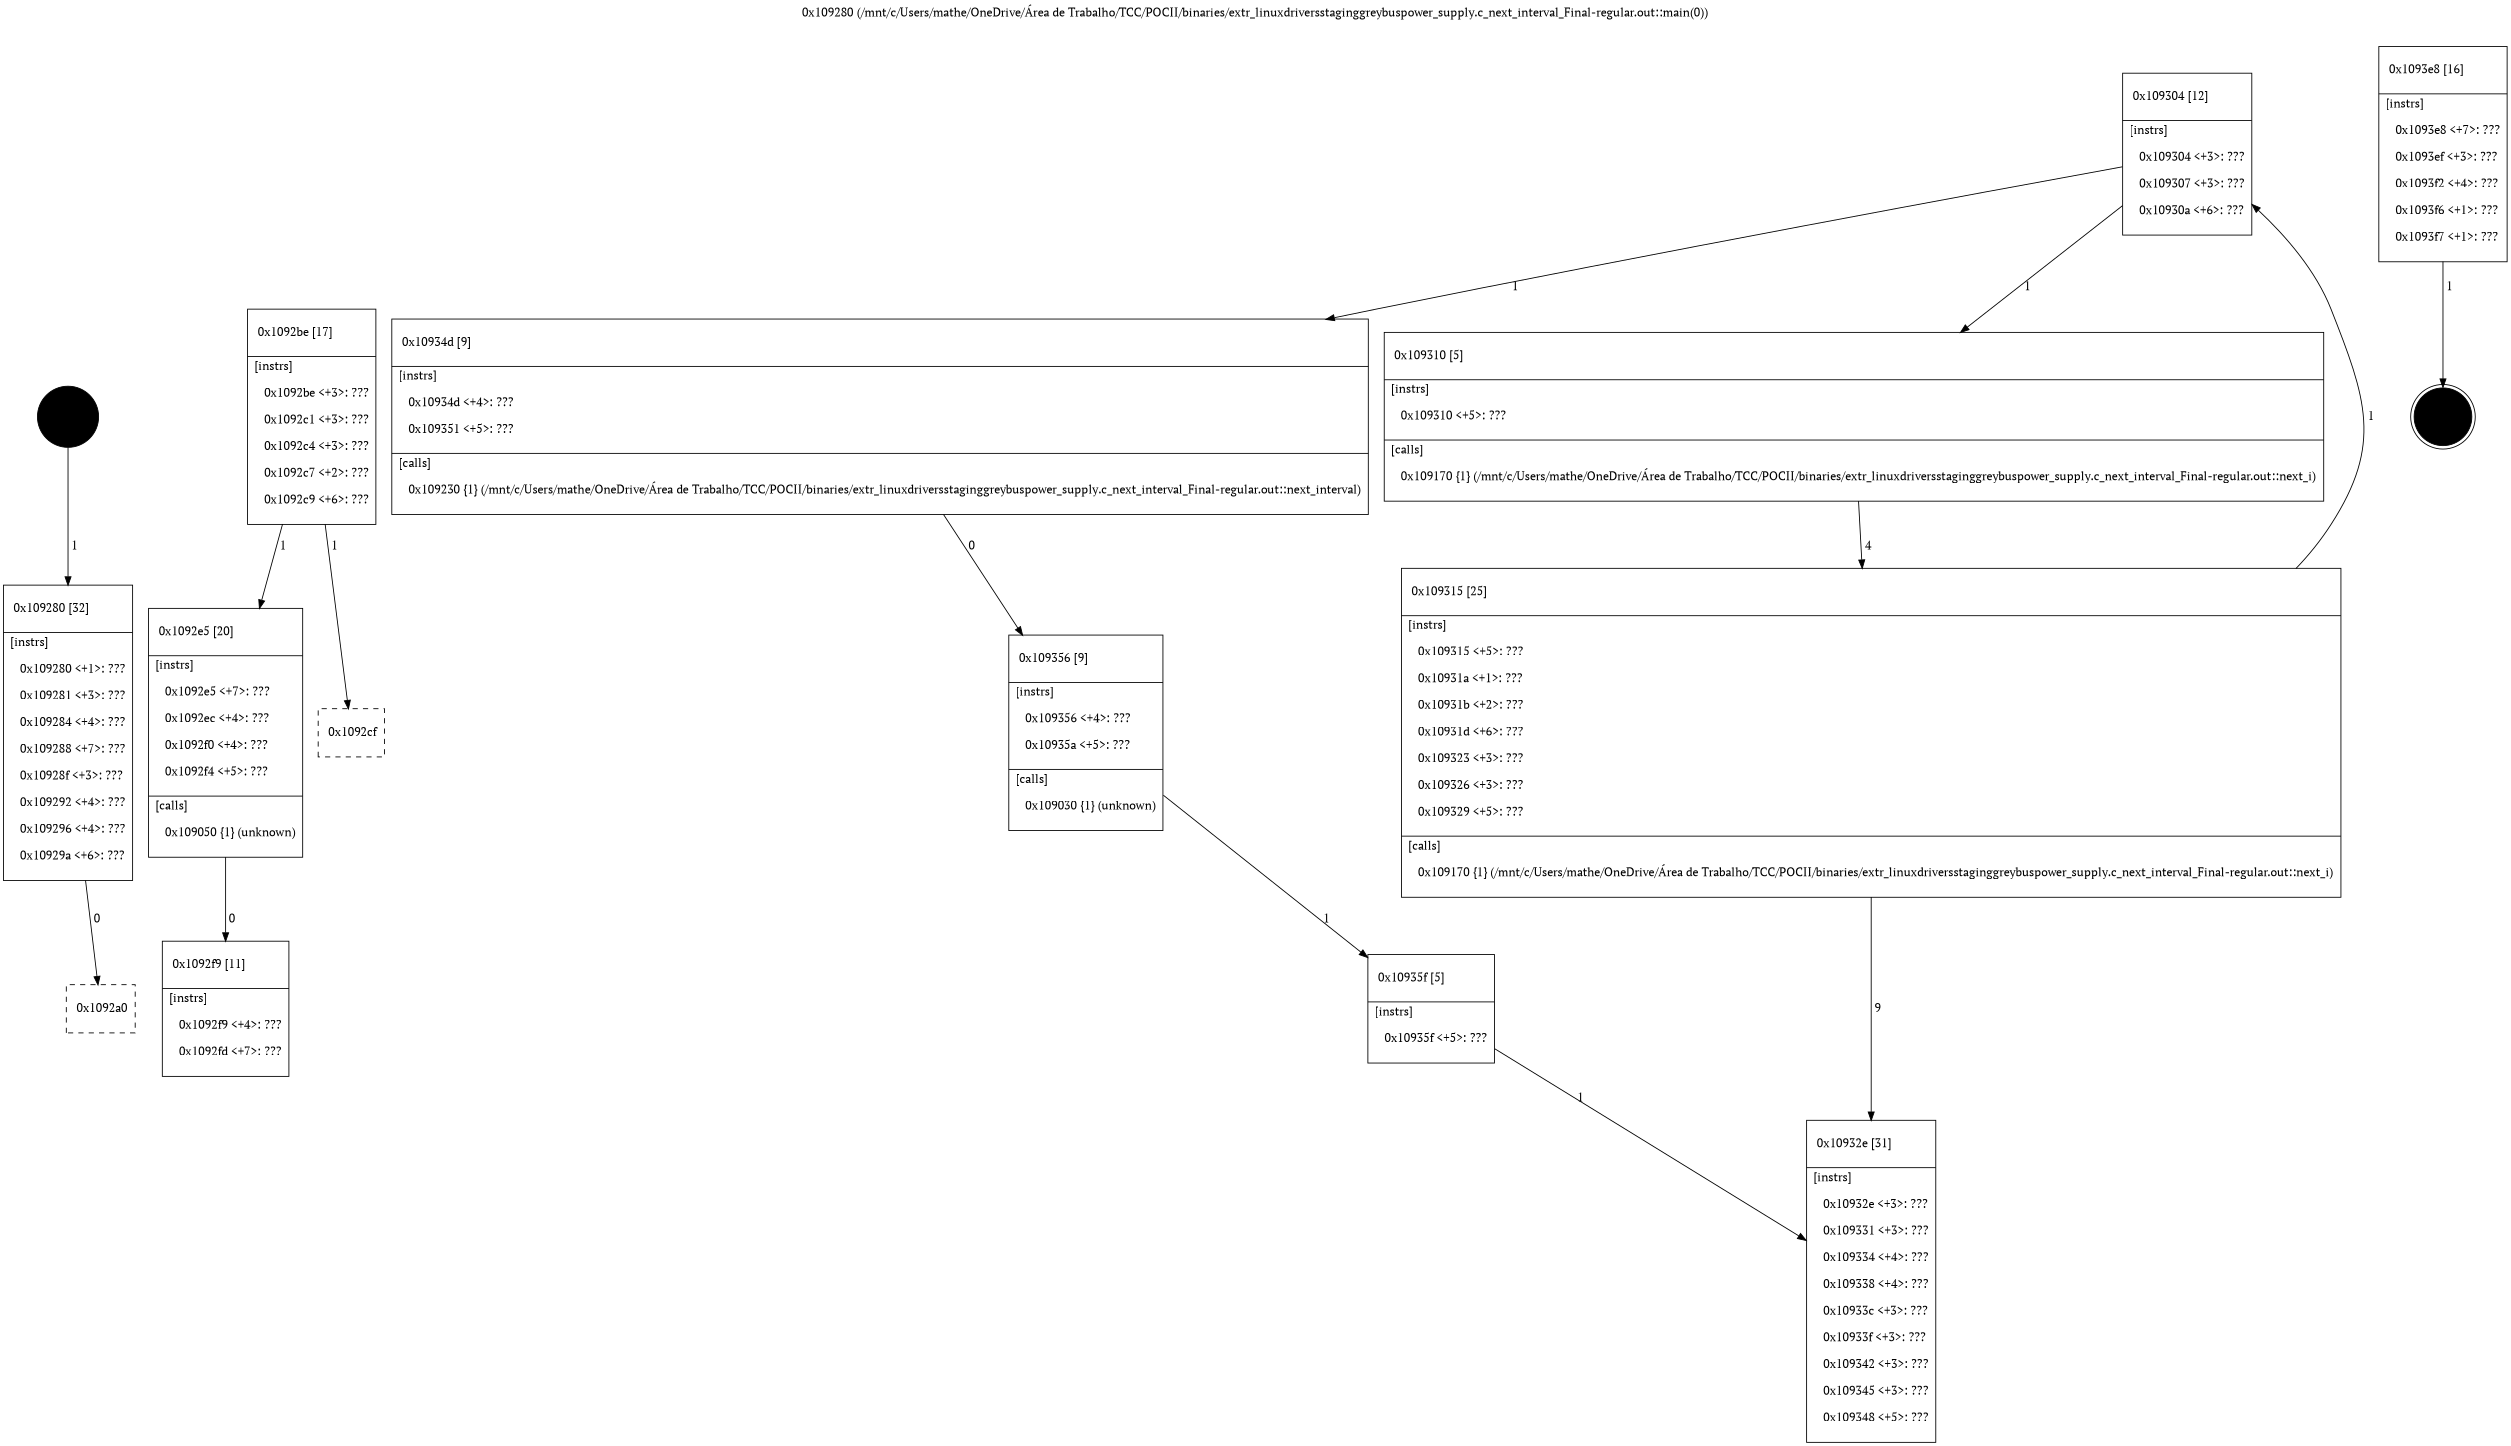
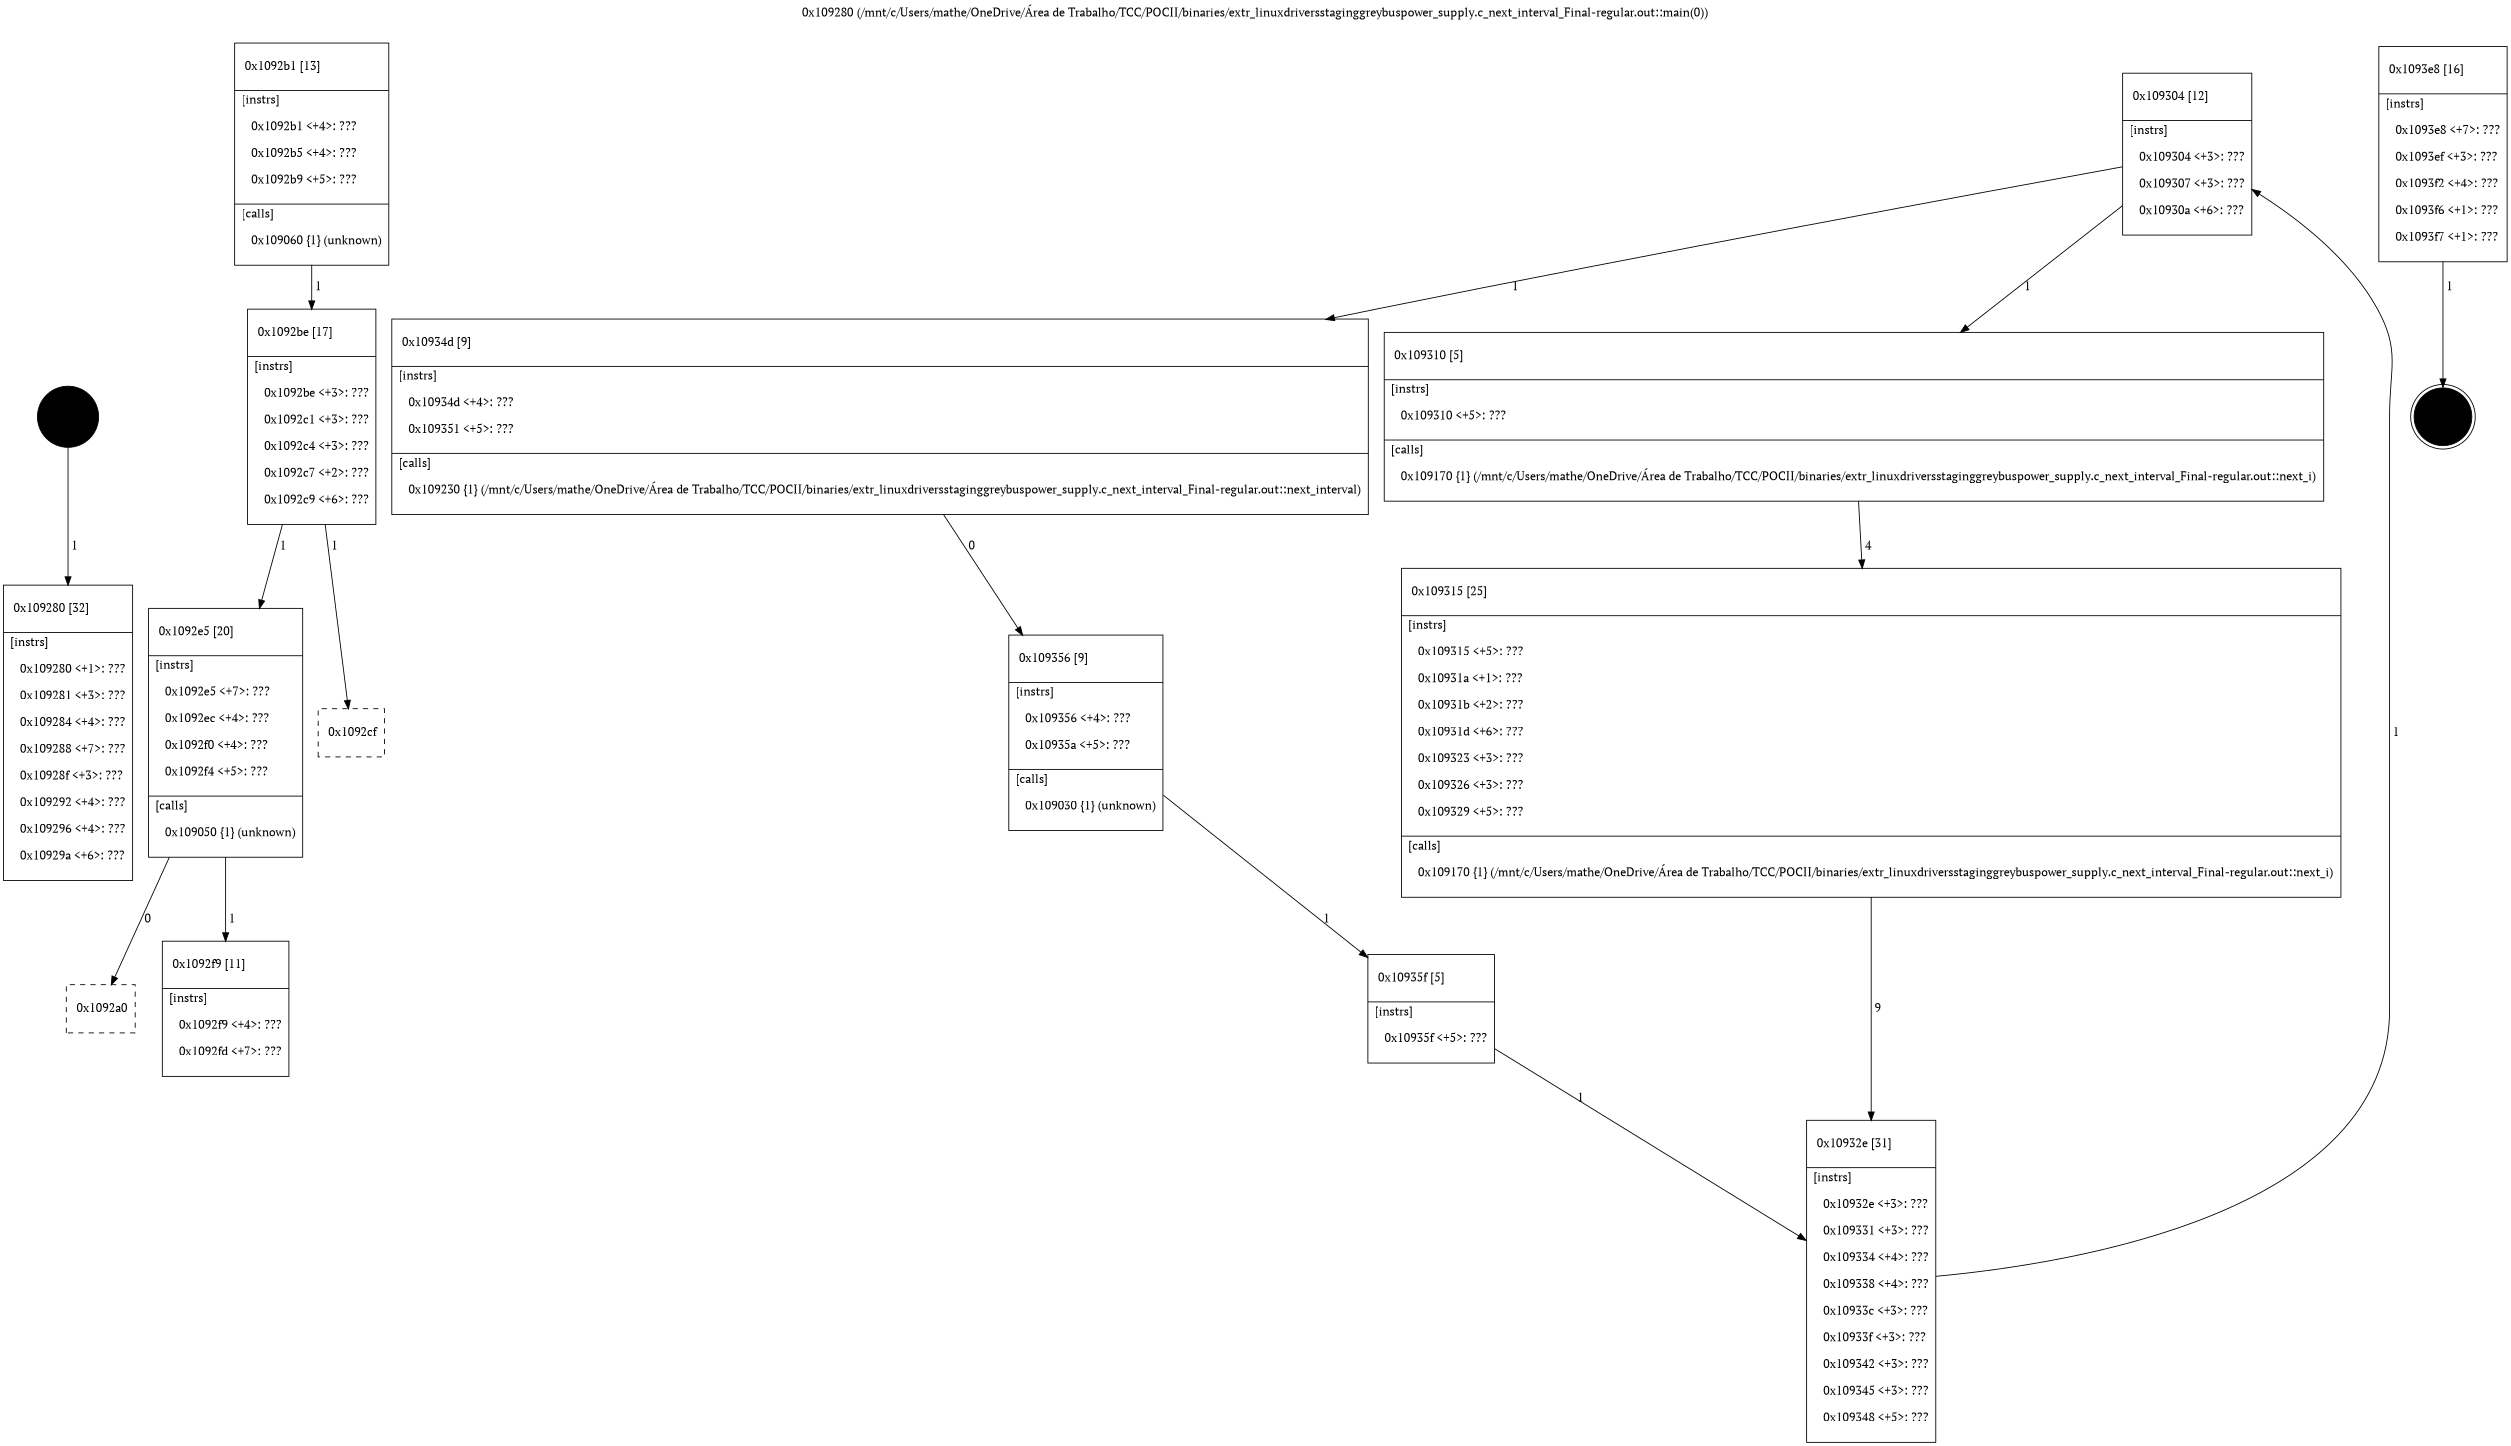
node "0x1092b1 [13]": added
edge "0x109315 [25]" -> "0x109304 [12]": now "0x10932e [31]" -> "0x109304 [12]"
edge "0x1092e5 [20]" -> "0x1092f9 [11]": label " 0" -> " 1"
edge "0x109280 [32]" -> "0x1092a0": now "0x1092e5 [20]" -> "0x1092a0"
